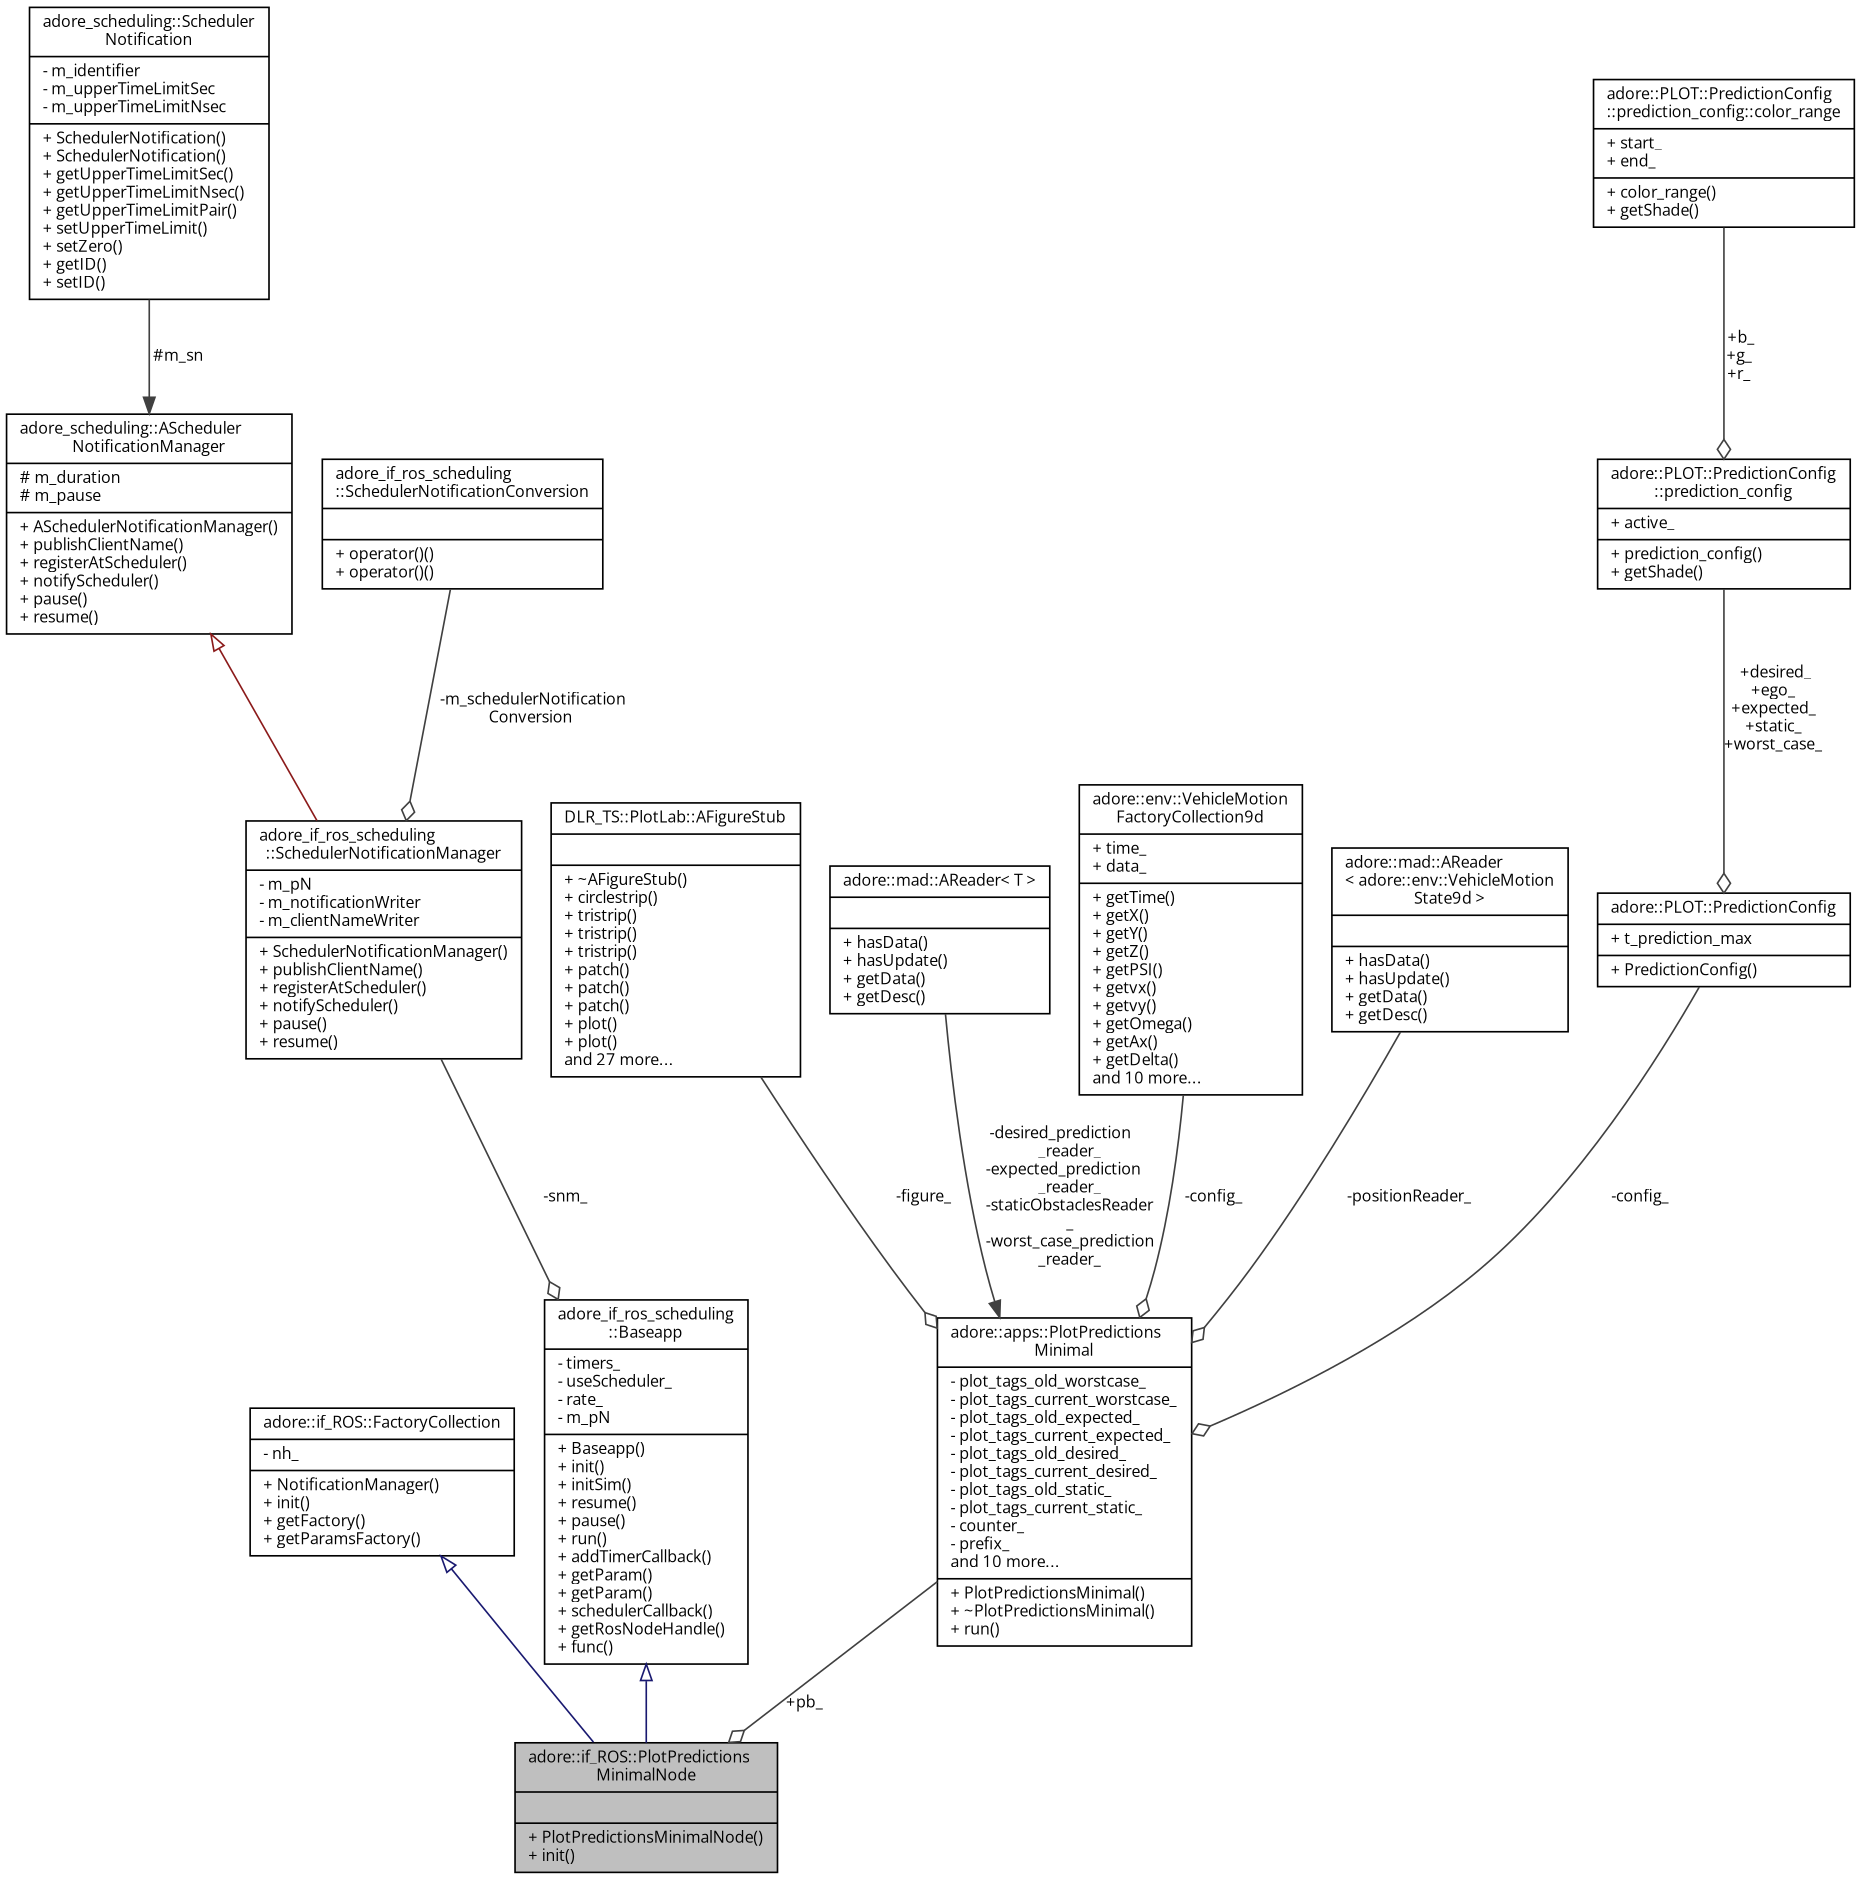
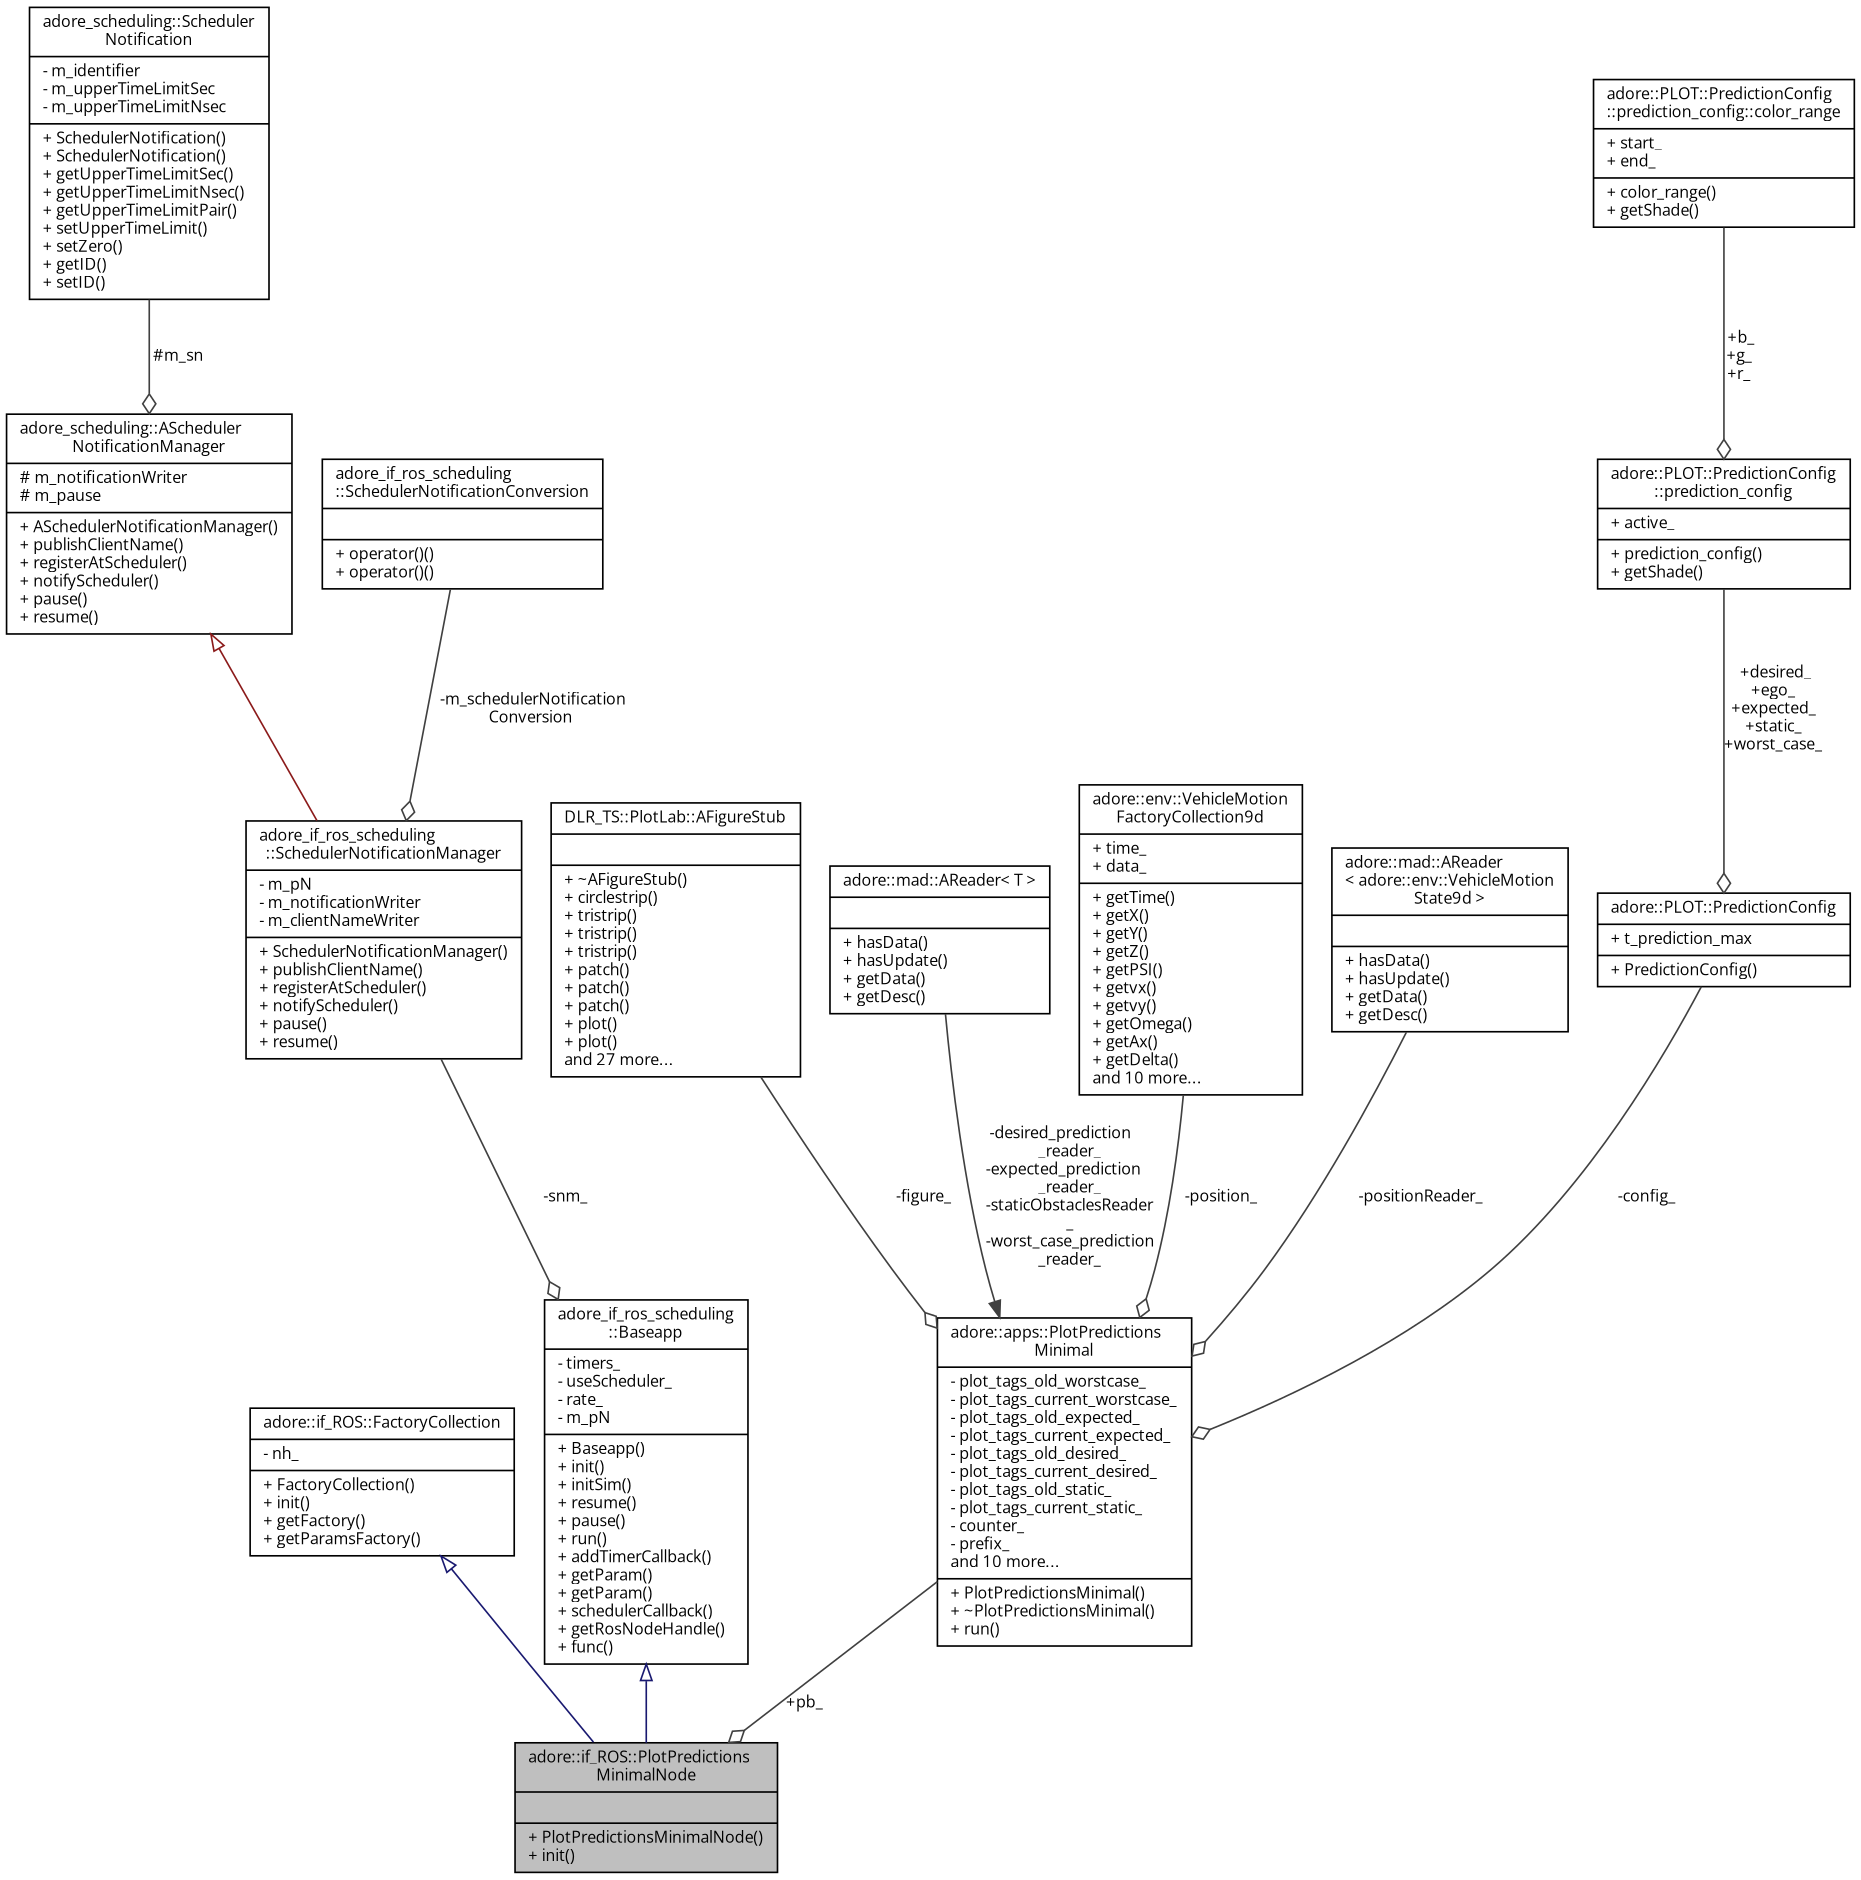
edge "adore_scheduling::Scheduler" -> "adore_scheduling::AScheduler": arrowhead normal -> odiamond
node "adore_scheduling::AScheduler": text "# m_duration" -> "# m_notificationWriter"
edge "adore::env::VehicleMotion" -> "adore::apps::PlotPredictions": label " -config_" -> " -position_"
node "adore::if_ROS::FactoryCollection": text "+ NotificationManager()" -> "+ FactoryCollection()"
